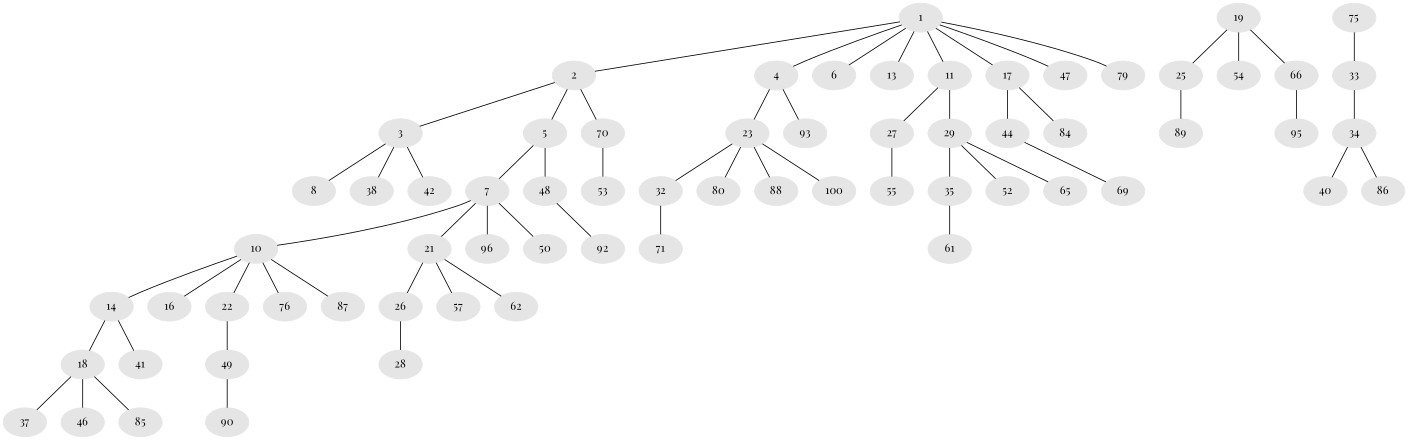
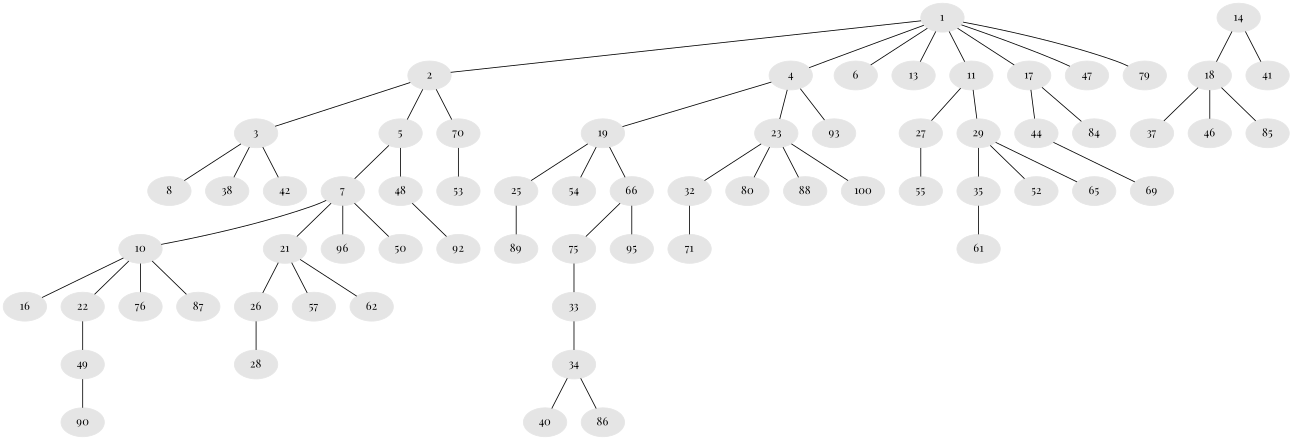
edge "4" -- "19": added
edge "66" -- "75": added
edge "10" -- "14": removed
